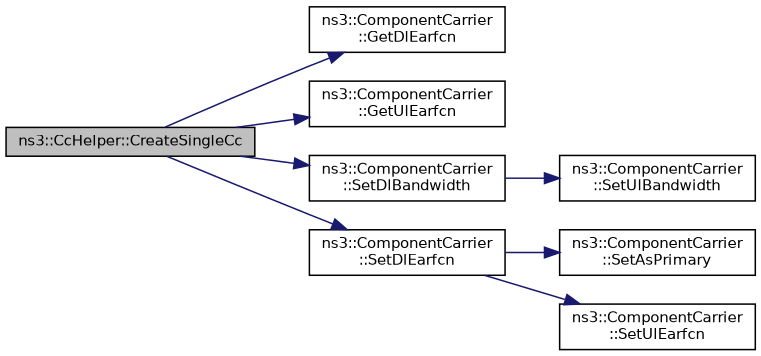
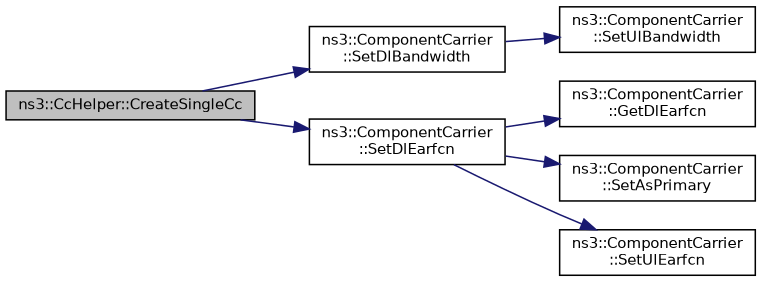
edge "ns3::CcHelper::CreateSingleCc" -> "ns3::ComponentCarrier ::GetDlEarfcn": now "ns3::ComponentCarrier ::SetDlEarfcn" -> "ns3::ComponentCarrier ::GetDlEarfcn"
node "ns3::ComponentCarrier ::GetUlEarfcn": removed
